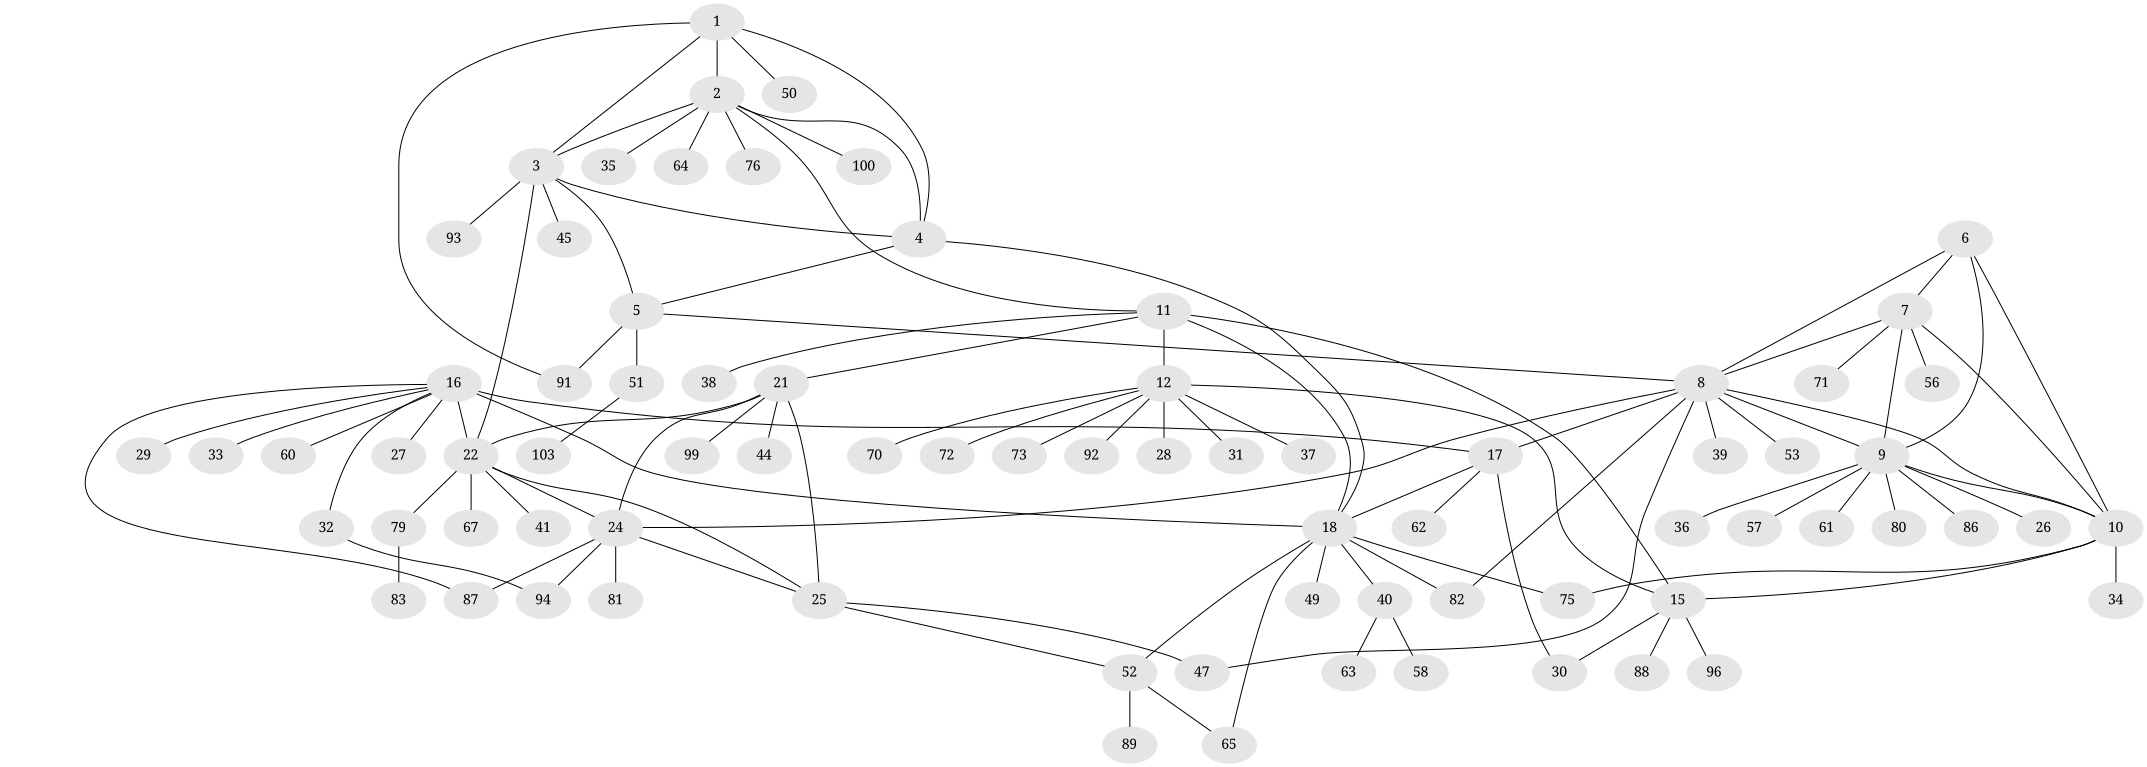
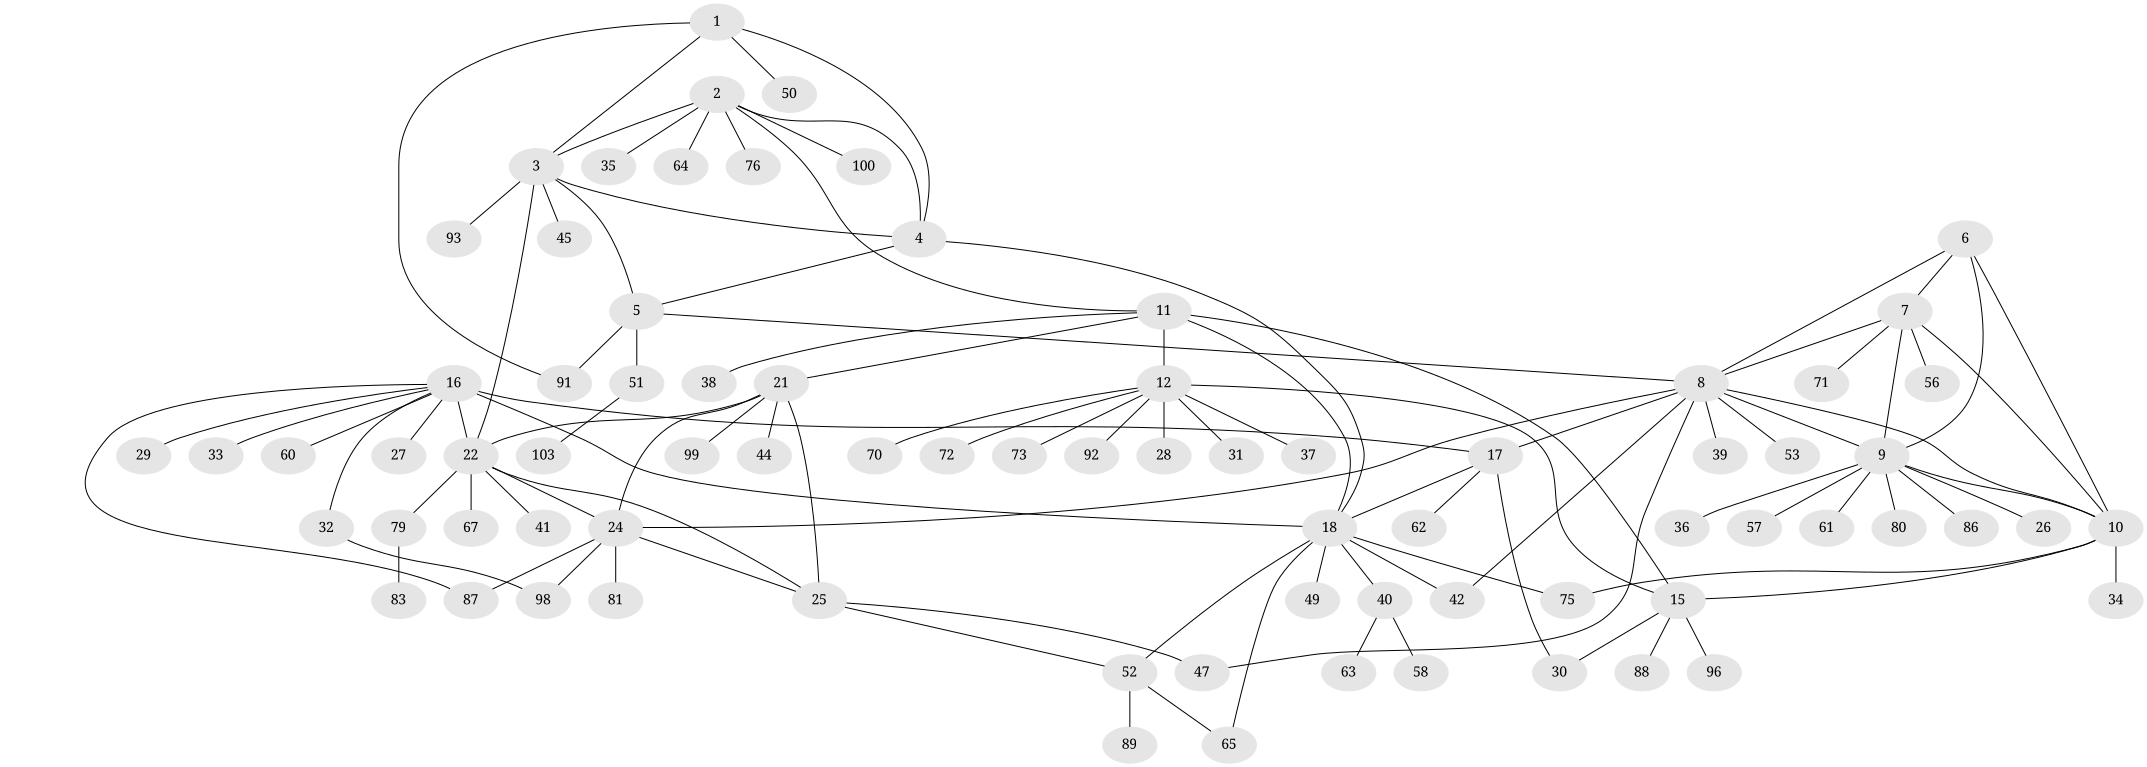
edge "1" -- "2": removed
node "94": label "94" -> "98"
node "82": label "82" -> "42"
